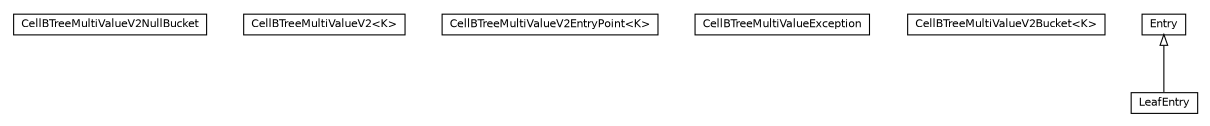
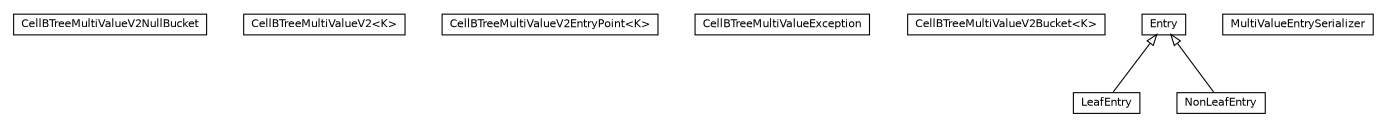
node "MultiValueEntrySerializer": added
node "NonLeafEntry": added
